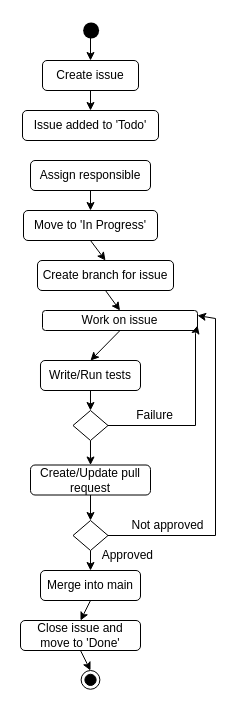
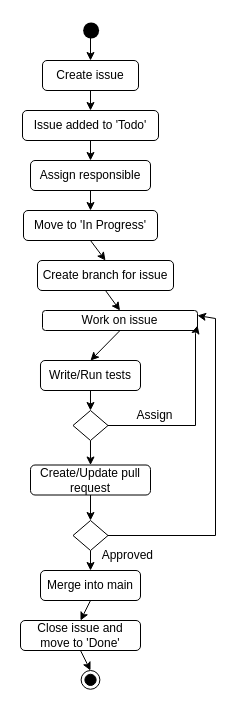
edge "Issue added to 'Todo'" -> "Assign responsible": added
node "Failure": label "Failure" -> "Assign"
node "Not approved": removed
